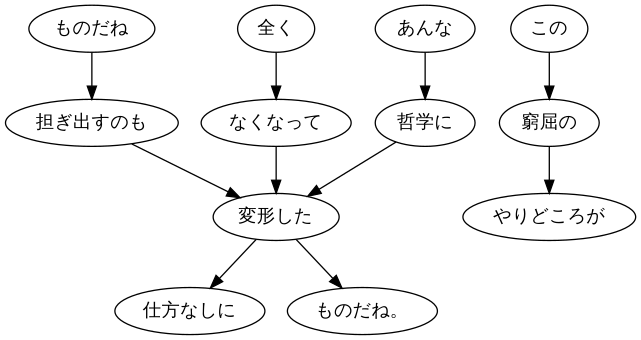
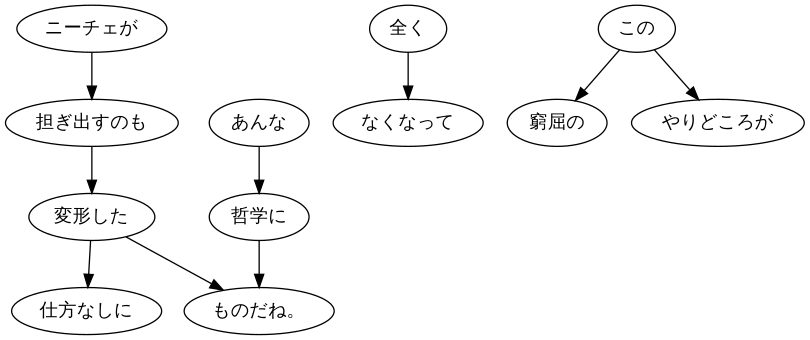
node "ものだね": label "ものだね" -> "ニーチェが"
edge "なくなって" -> "変形した": removed
edge "窮屈の" -> "やりどころが": now "この" -> "やりどころが"
edge "哲学に" -> "変形した": now "哲学に" -> "ものだね。"
